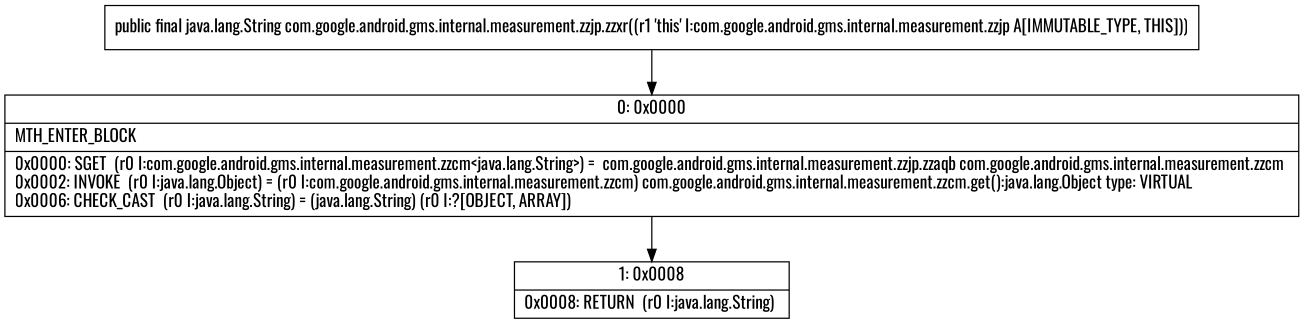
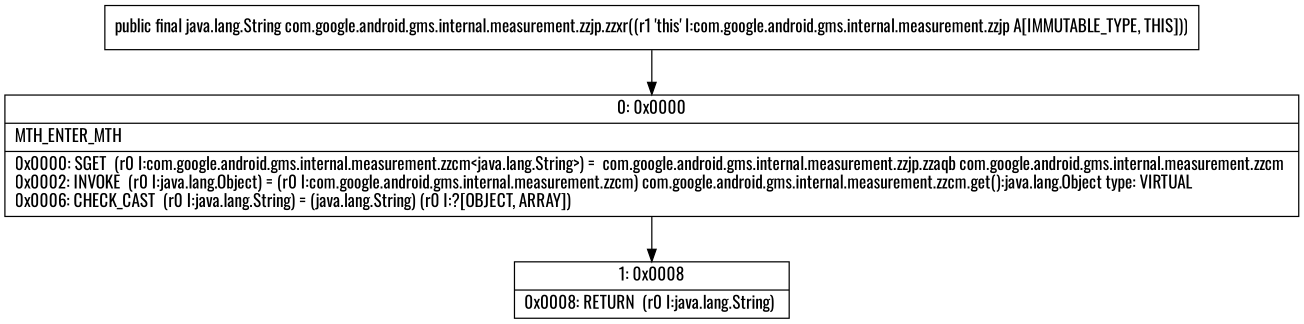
node "0: 0x0000": text "MTH_ENTER_BLOCK" -> "MTH_ENTER_MTH"
